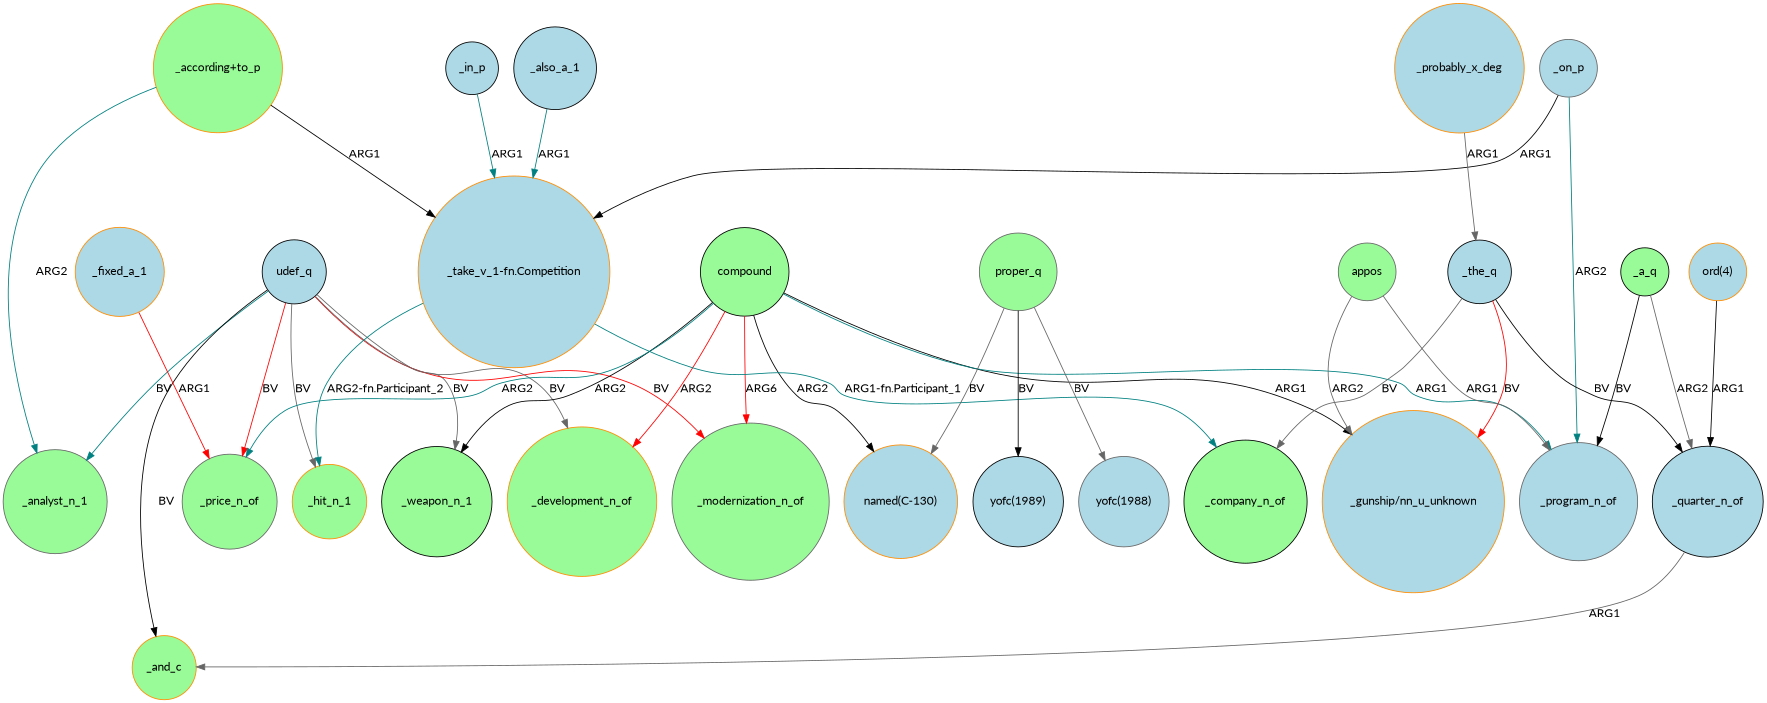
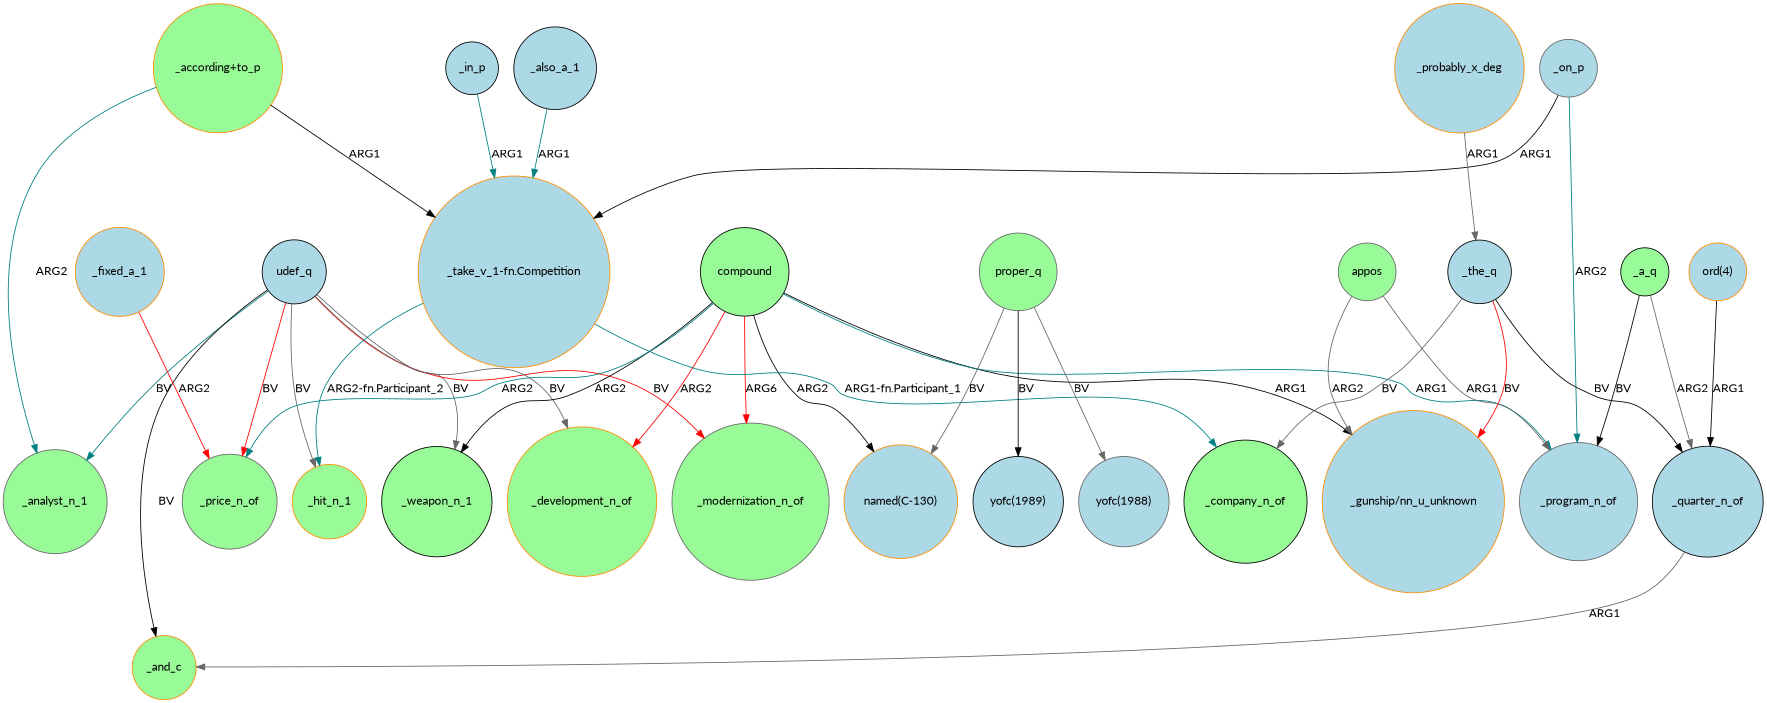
edge "_fixed_a_1" -> "_price_n_of": label "ARG1" -> "ARG2"
